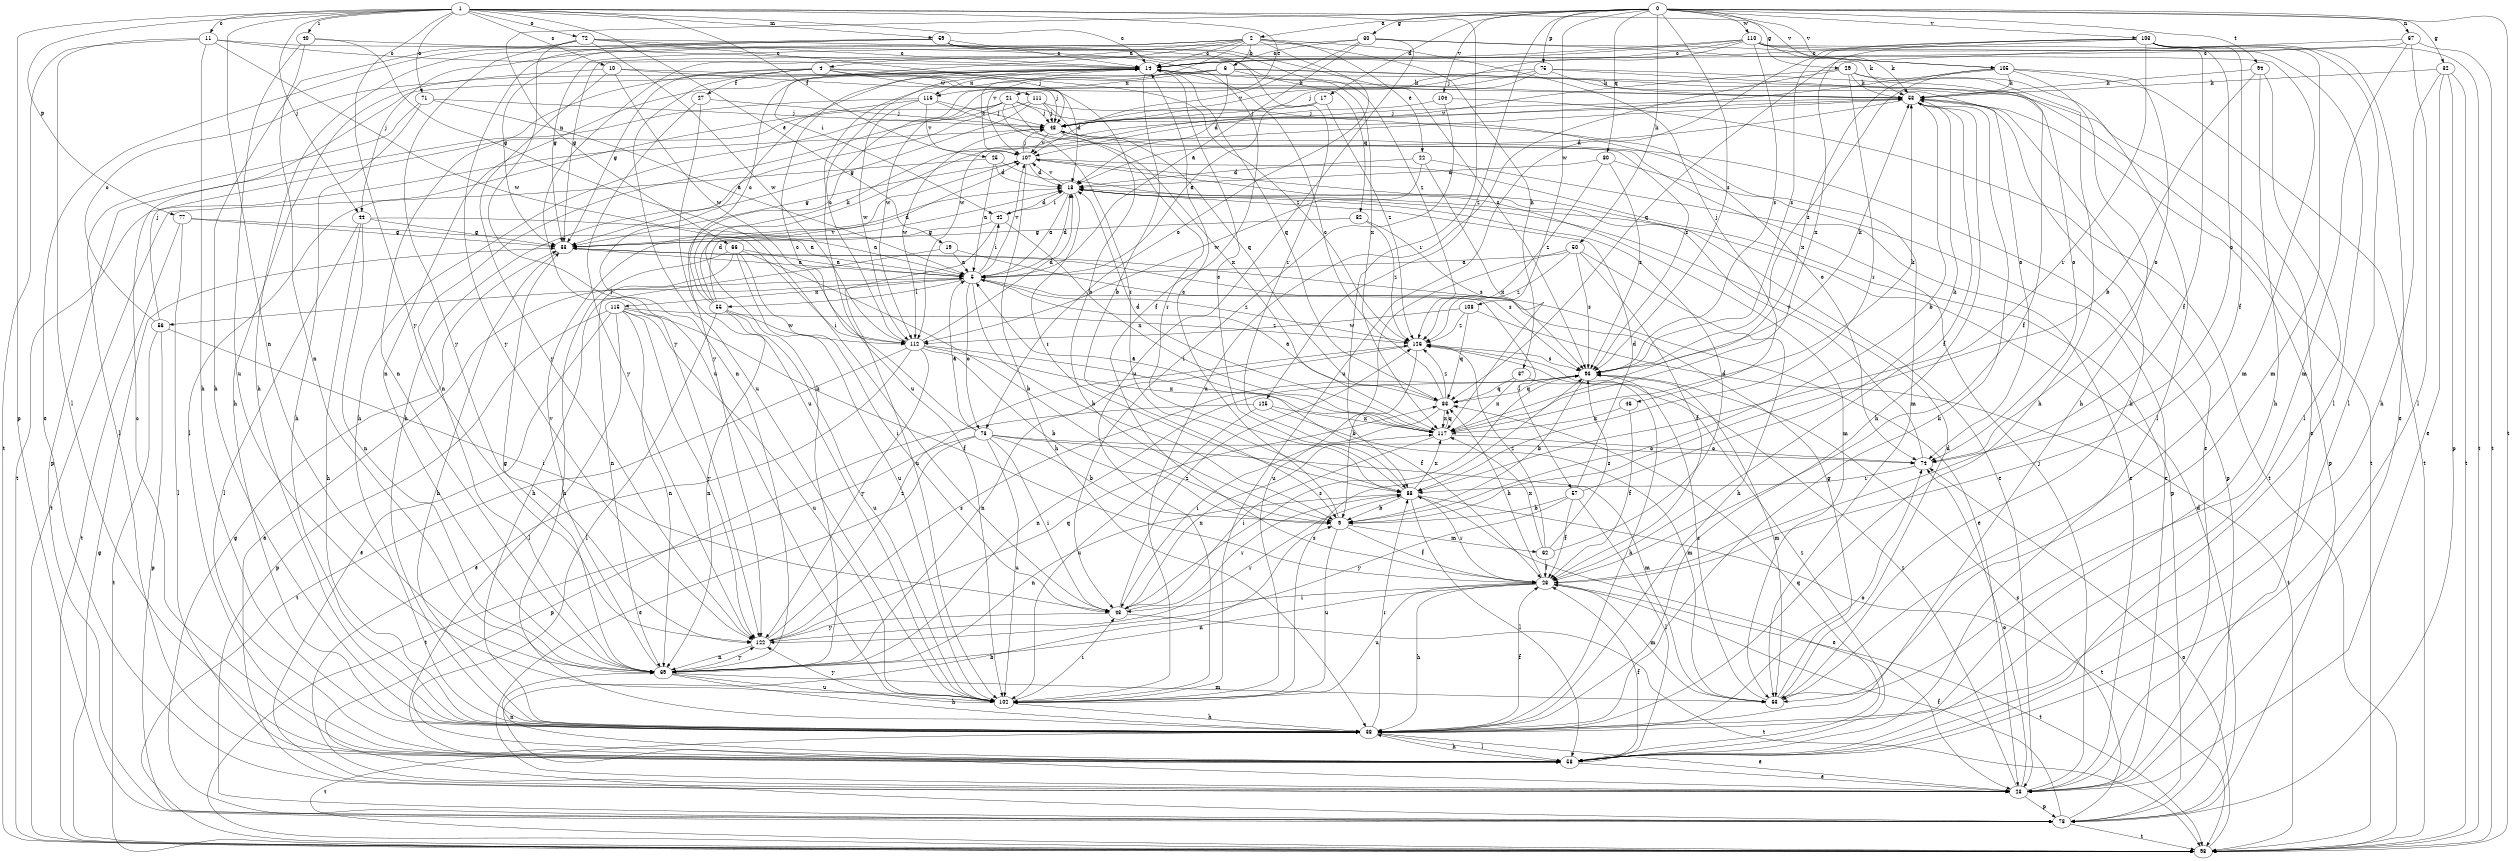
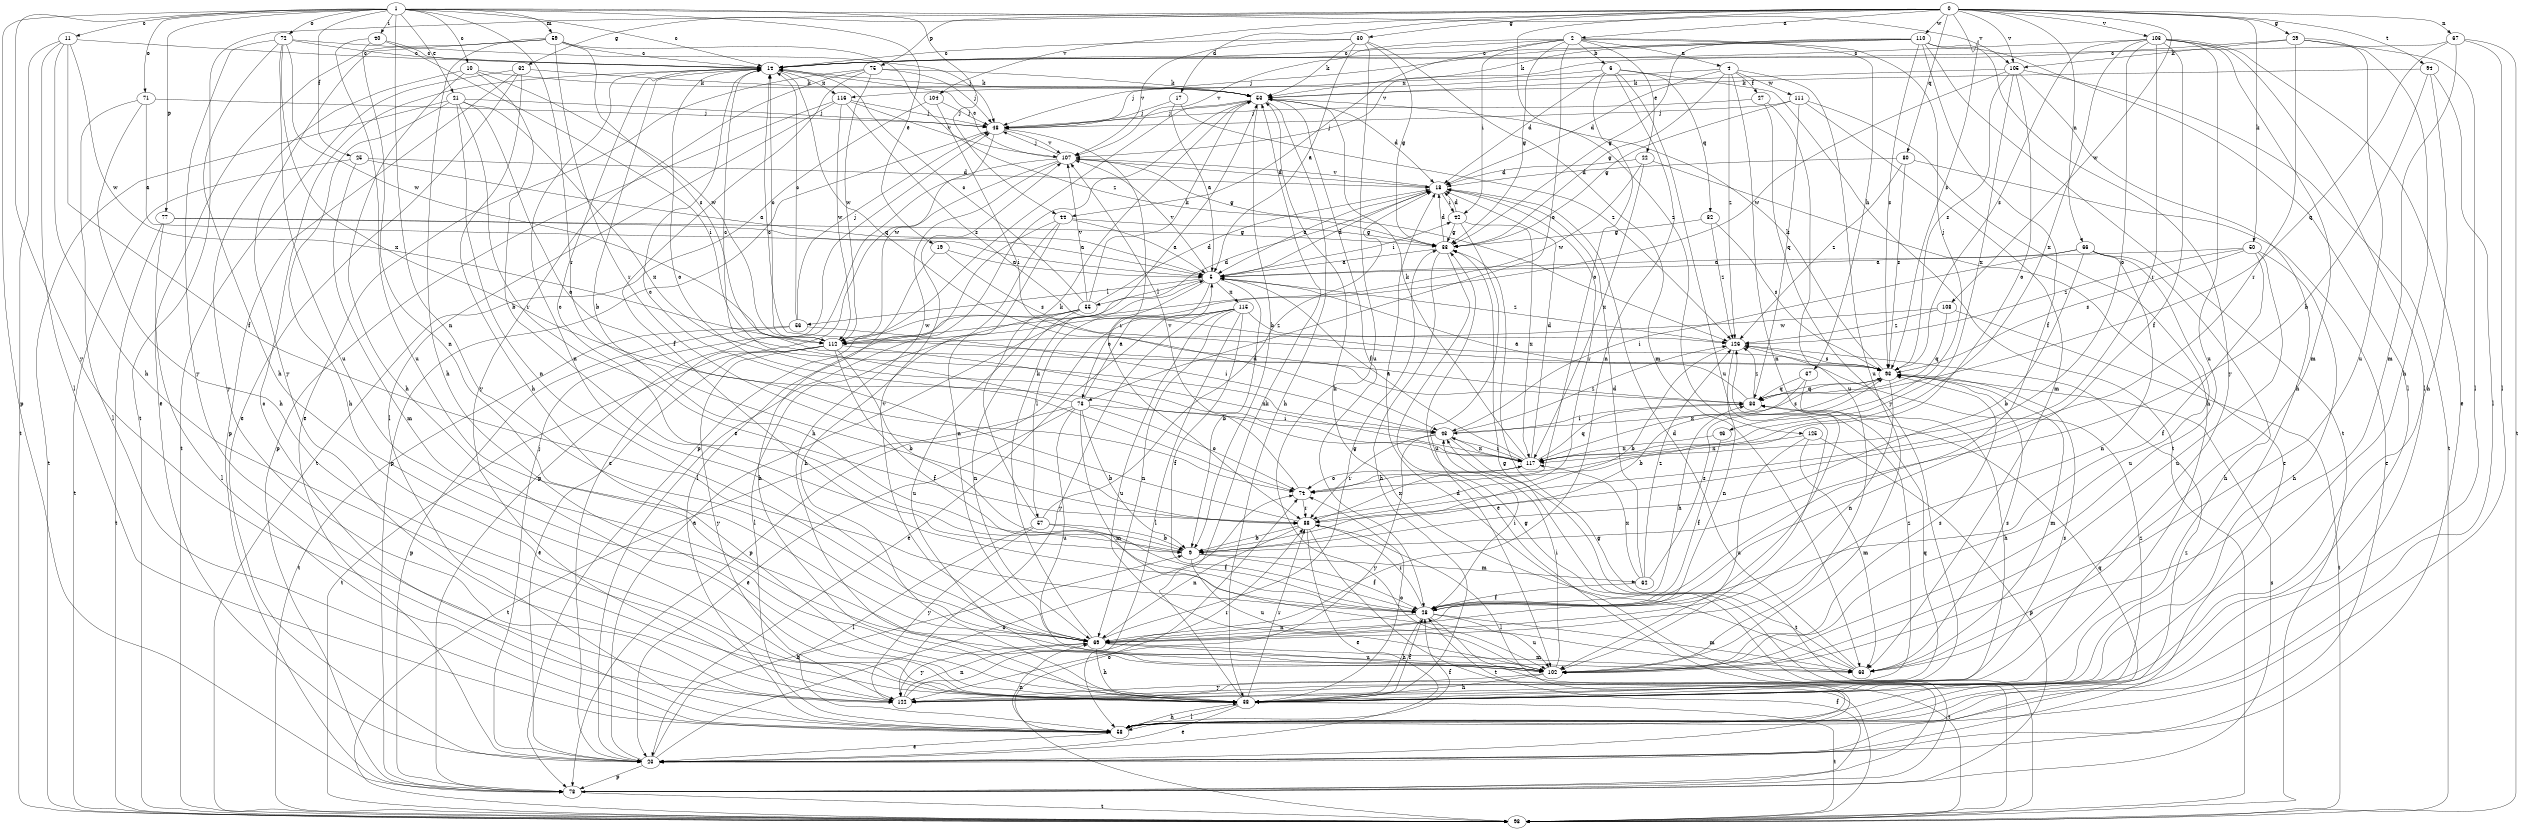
edge "29" -> "53": now "29" -> "105"
edge "83" -> "117": removed, label "x"
